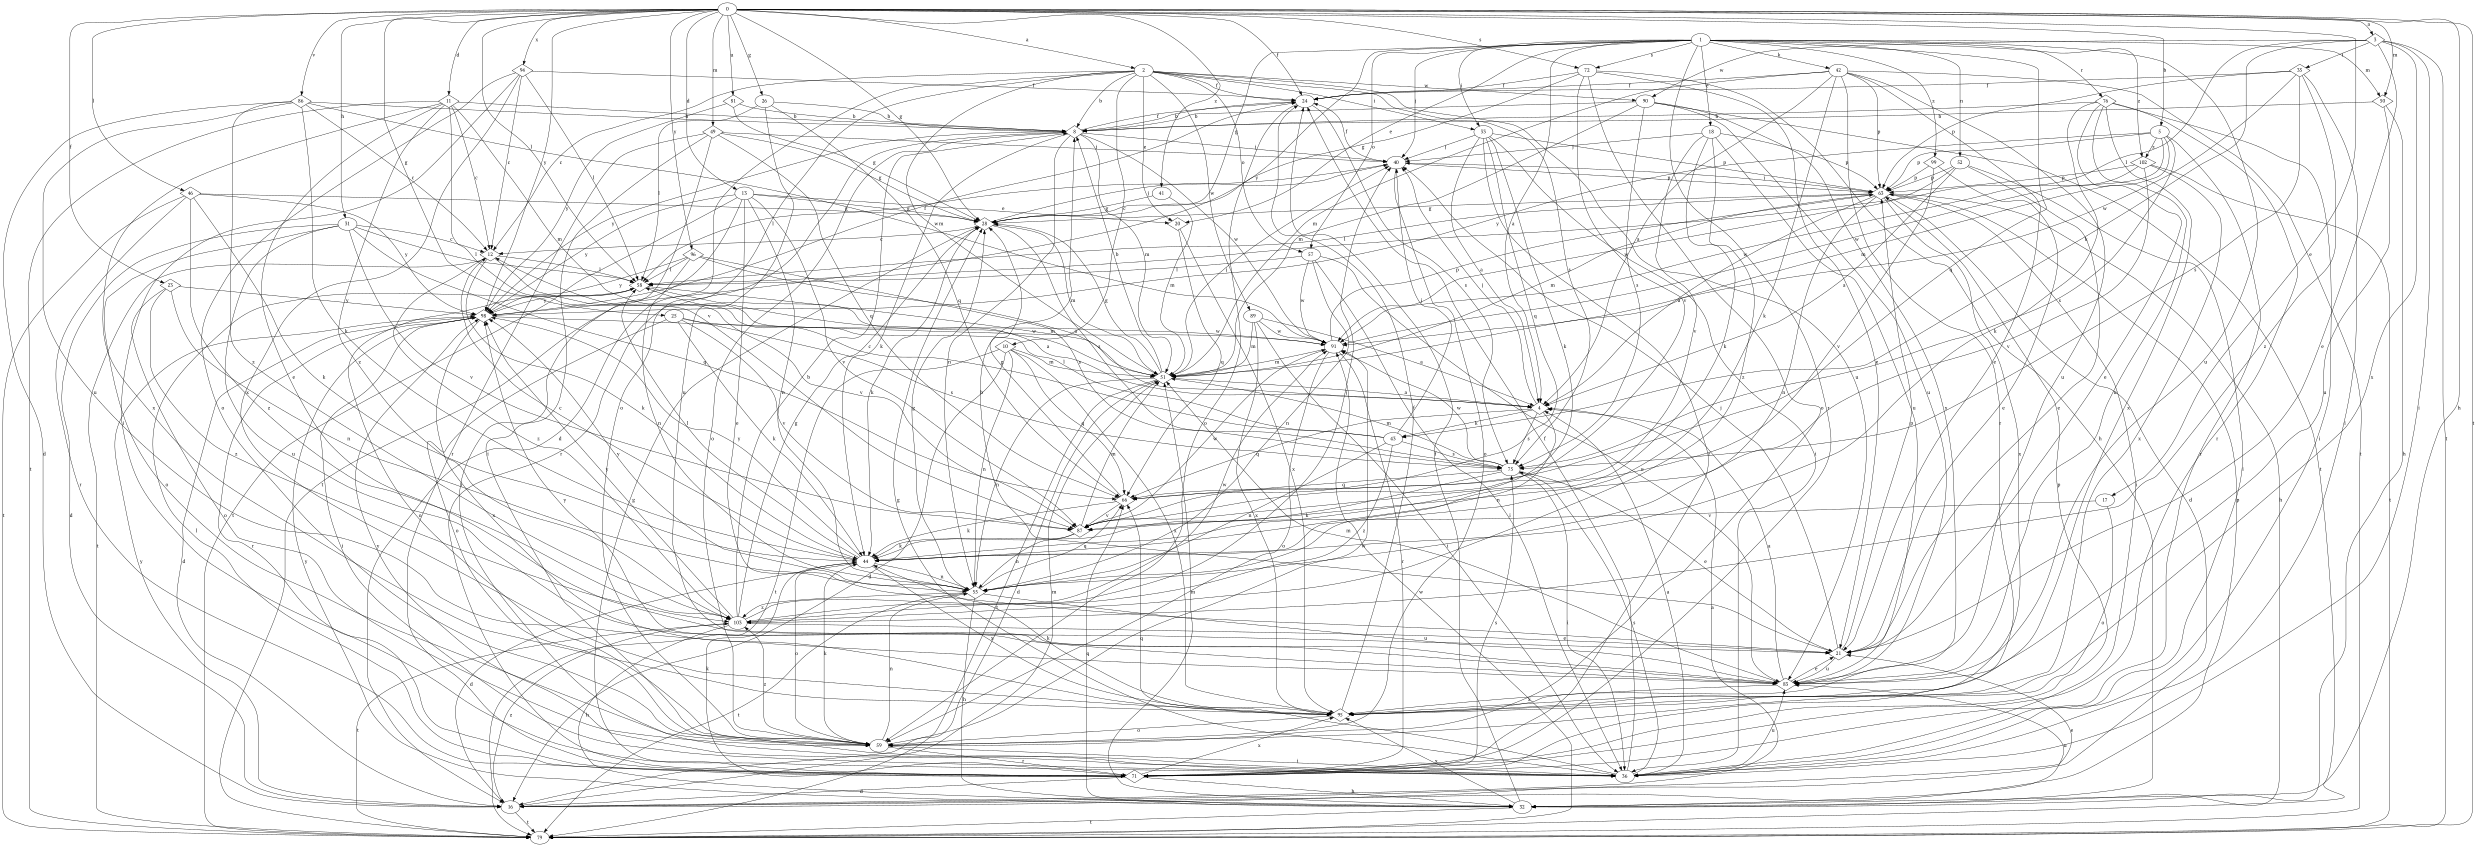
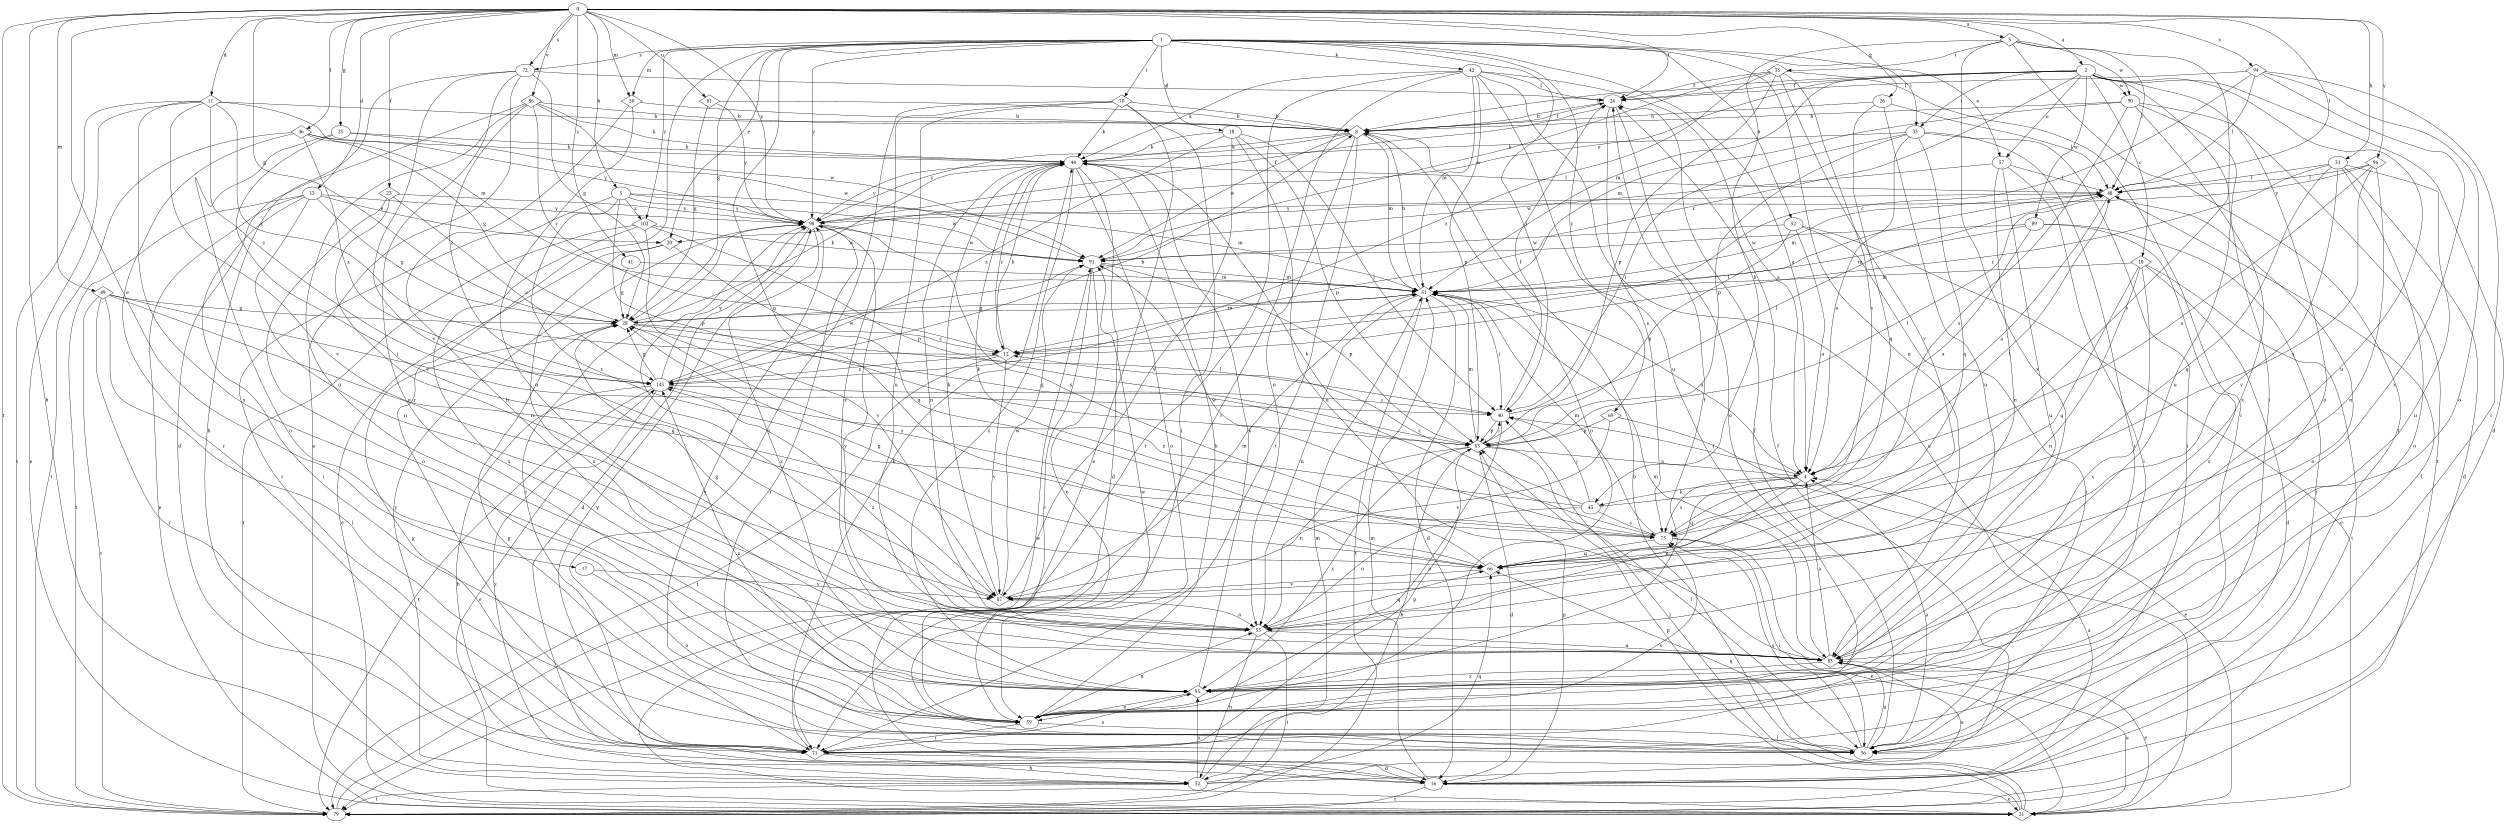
node "76": label "76" -> "70"
edge "8" -> "40": removed, label "j"
node "99": label "99" -> "69"
node "58": label "58" -> "48"
edge "13" -> "87": now "35" -> "87"
edge "25" -> "75": now "98" -> "75"
edge "3" -> "21": now "20" -> "21"
node "103": label "103" -> "143"
edge "50" -> "32": now "50" -> "95"
